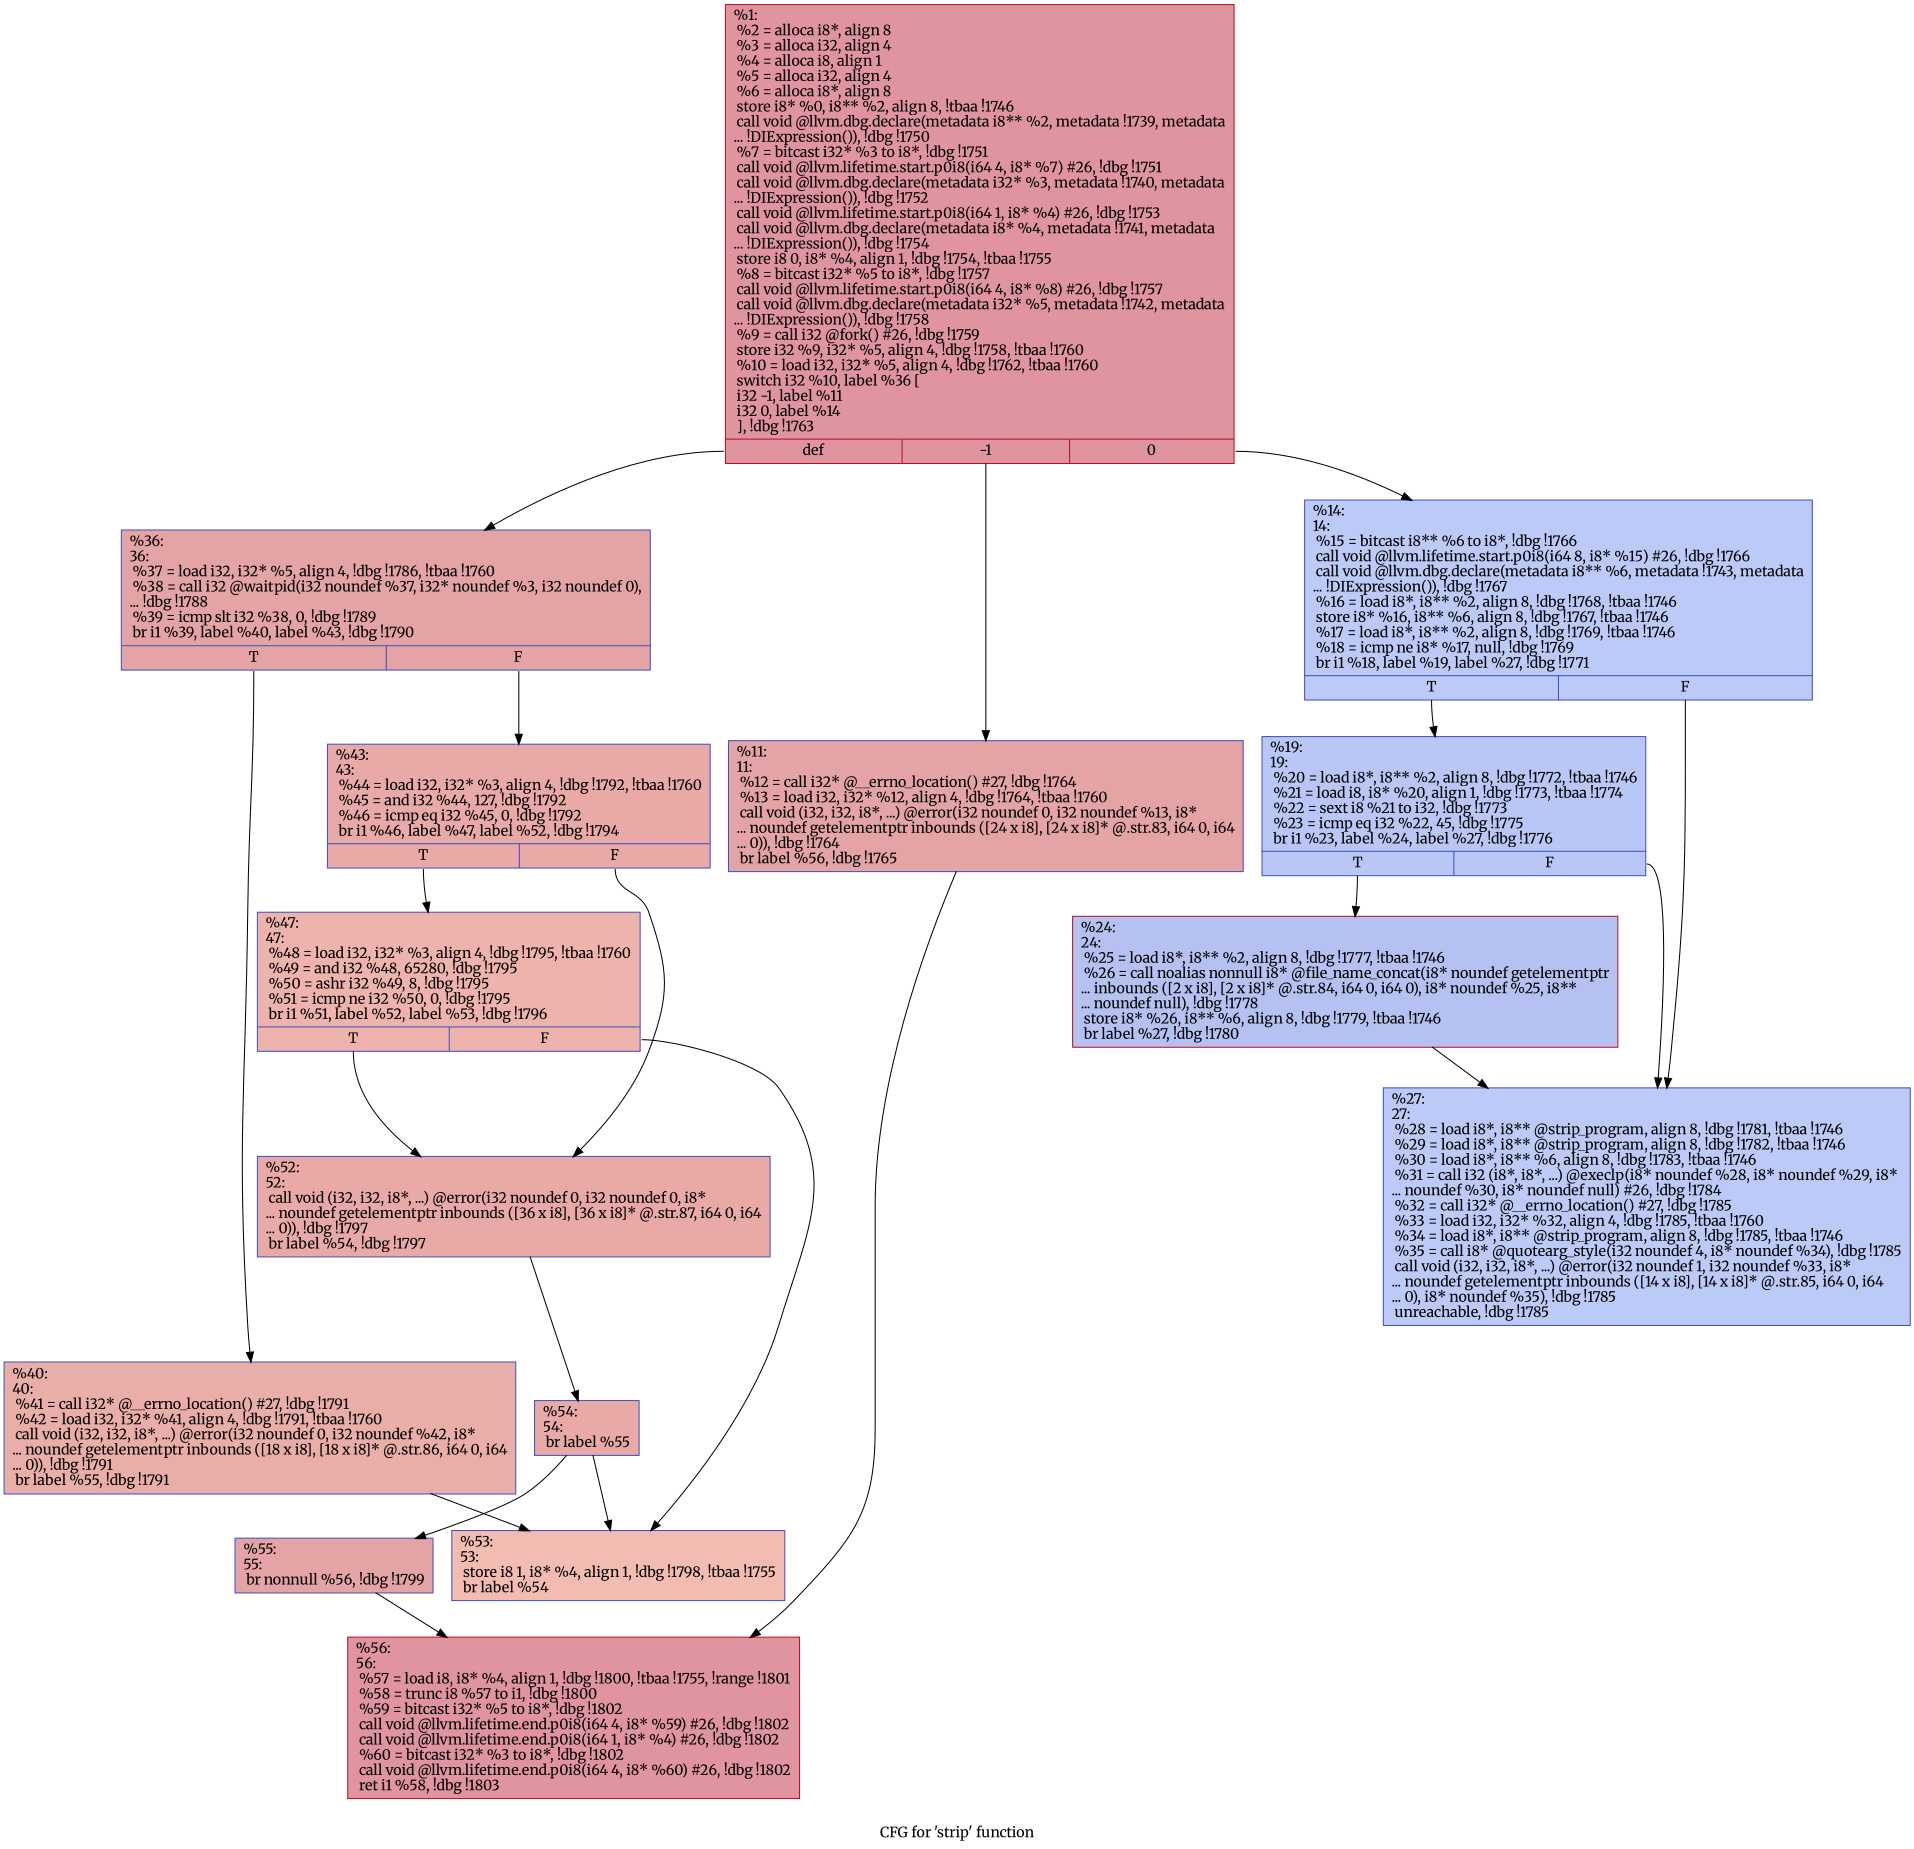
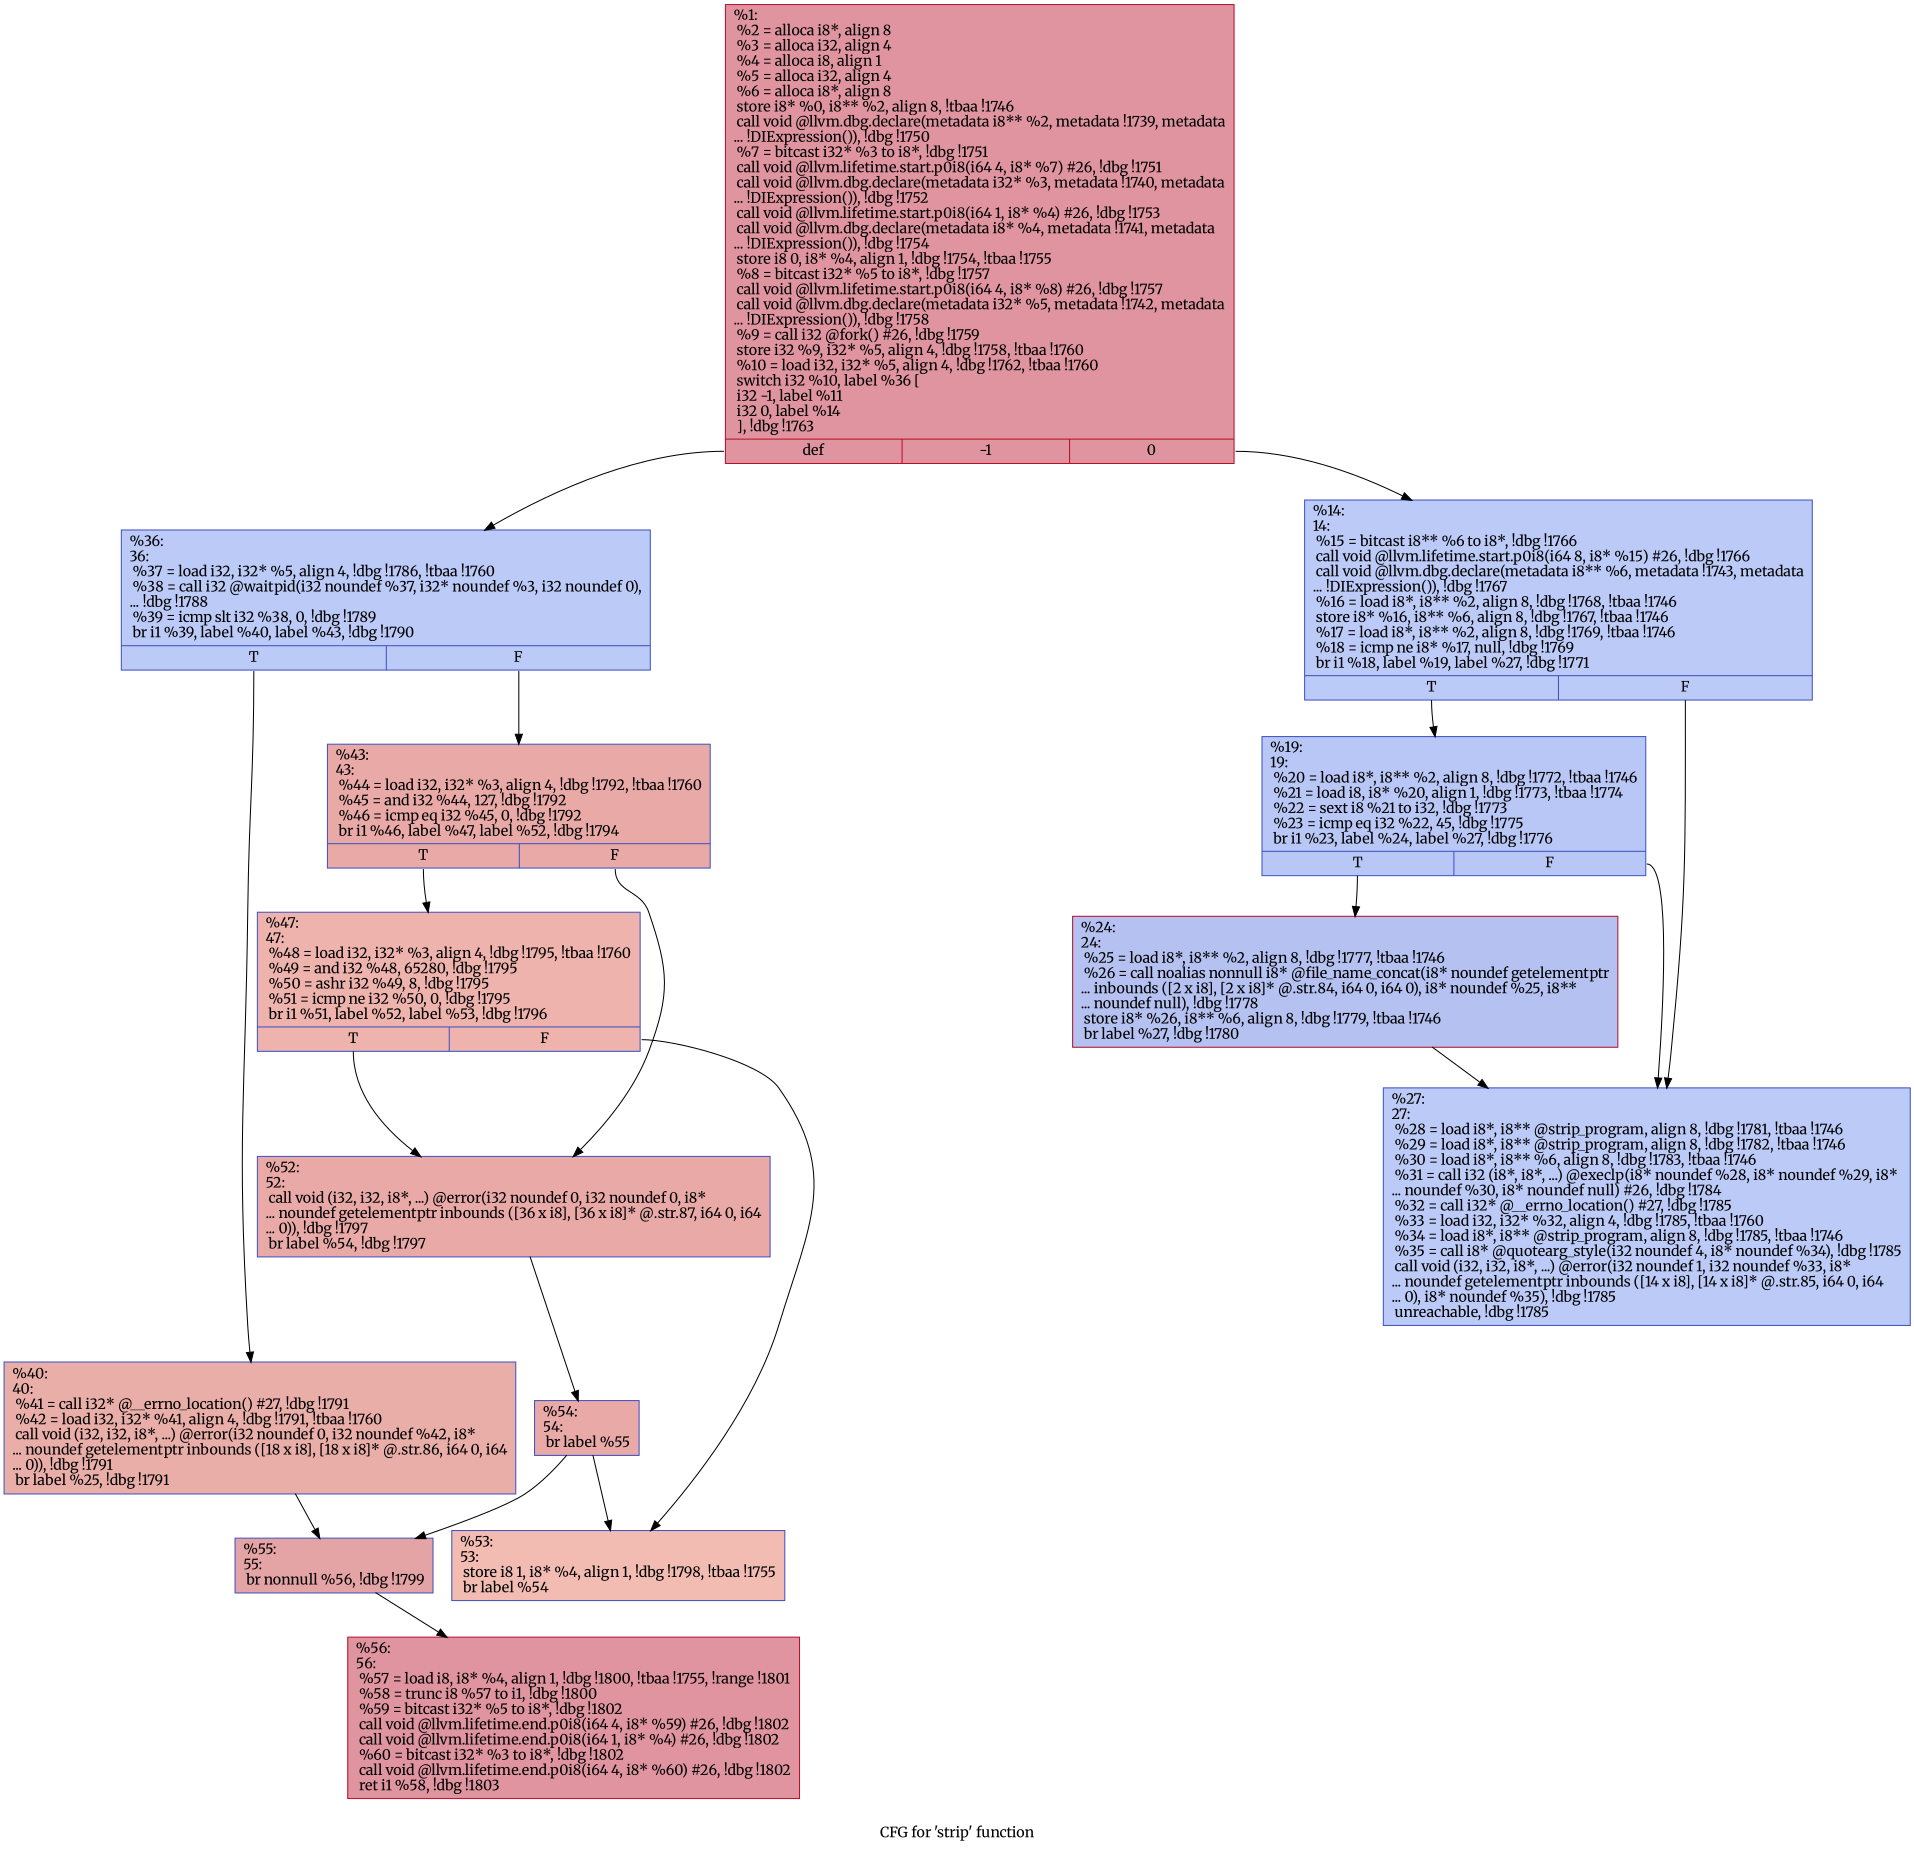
node "%36:": fillcolor #c32e3170 -> #6687ed70
node "%11:": removed
node "%40:": text "br label %55, !dbg !1791" -> "br label %25, !dbg !1791"
edge "%40:" -> "%53:": now "%40:" -> "%55:"
